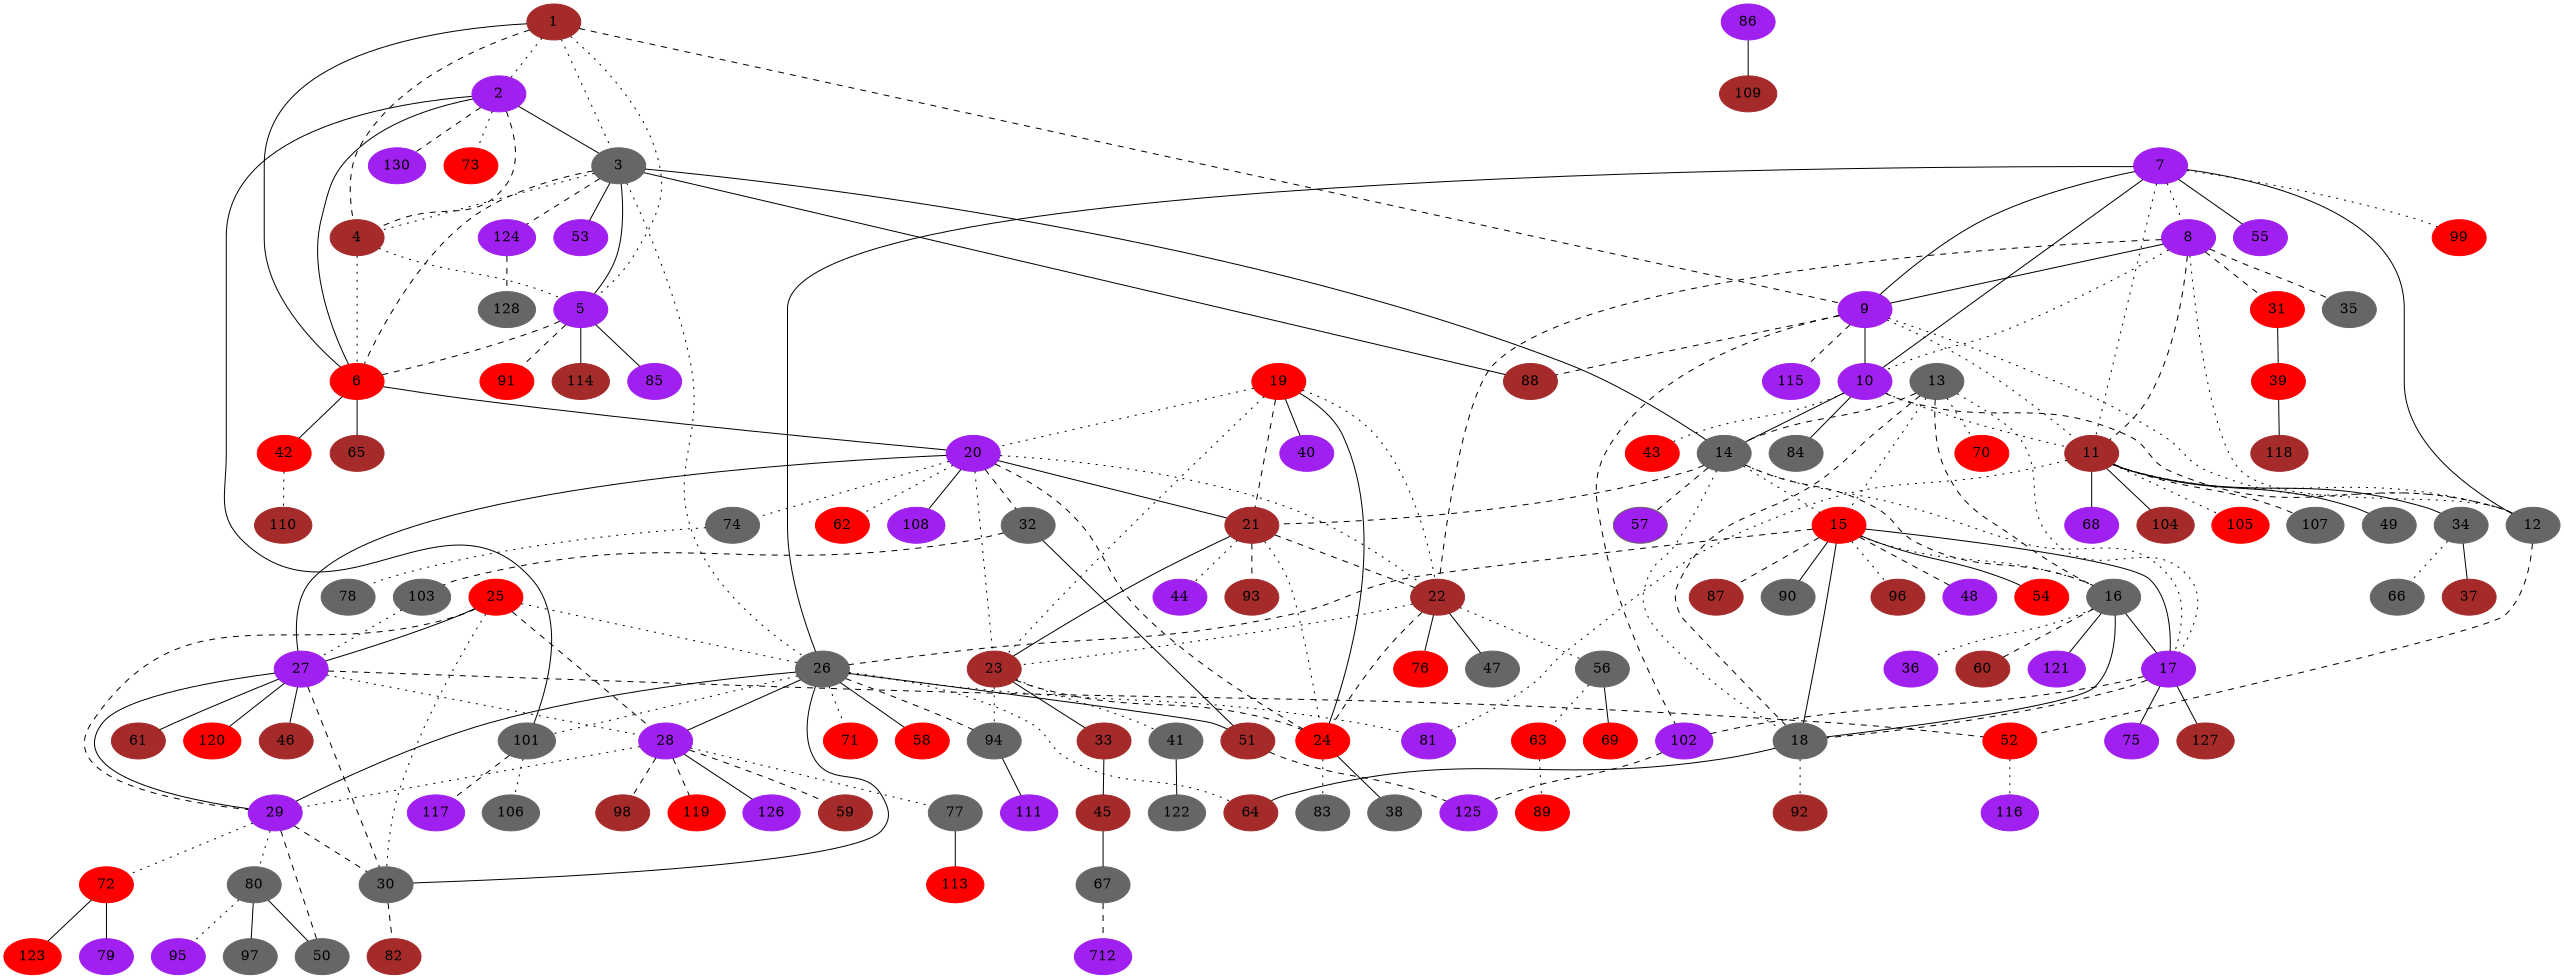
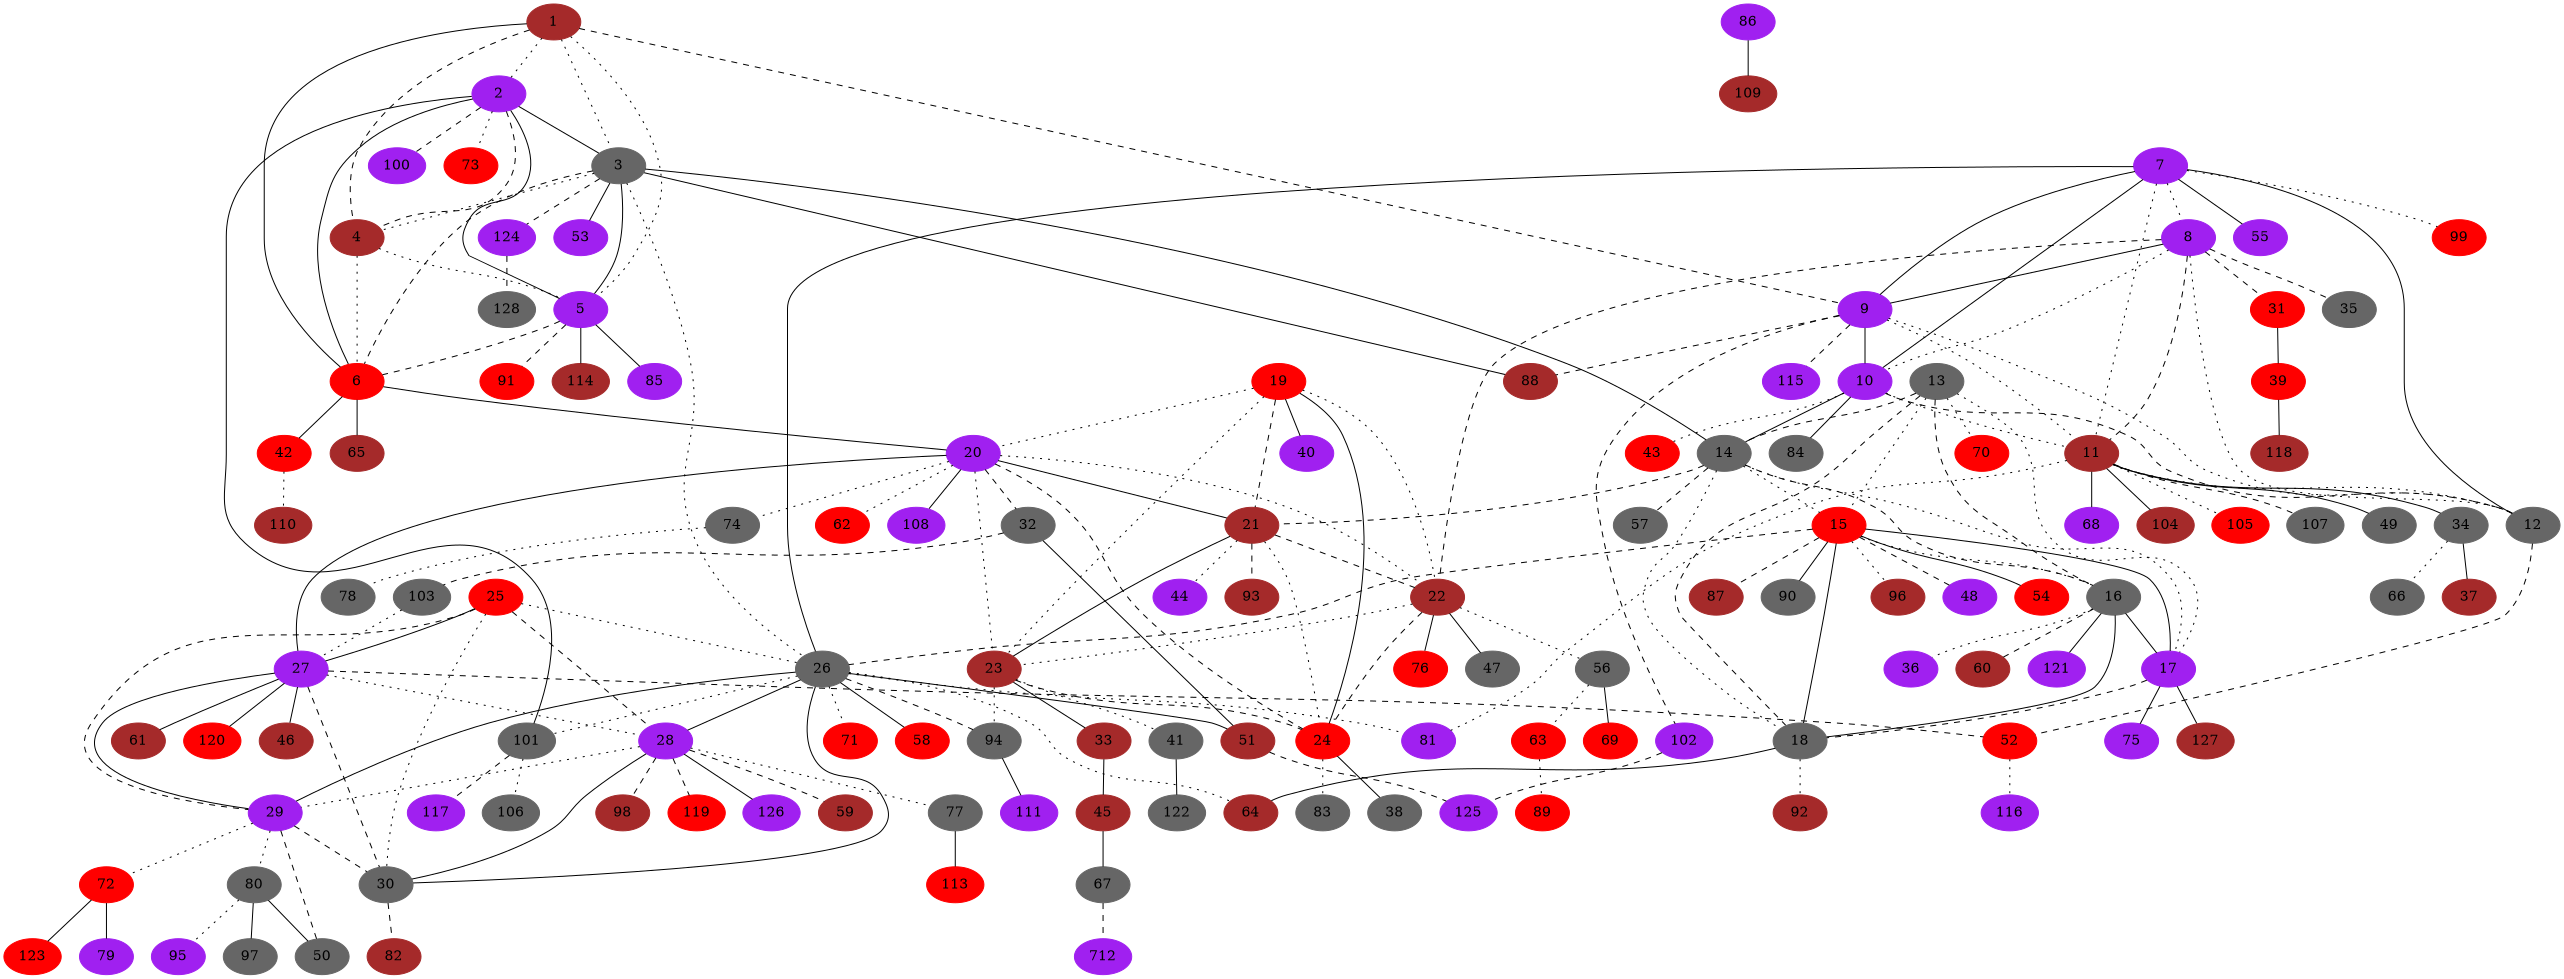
node "130": label "130" -> "100"
edge "2" -- "5": added
node "57": fillcolor purple -> gray40
edge "17" -- "102": removed
edge "28" -- "30": added
